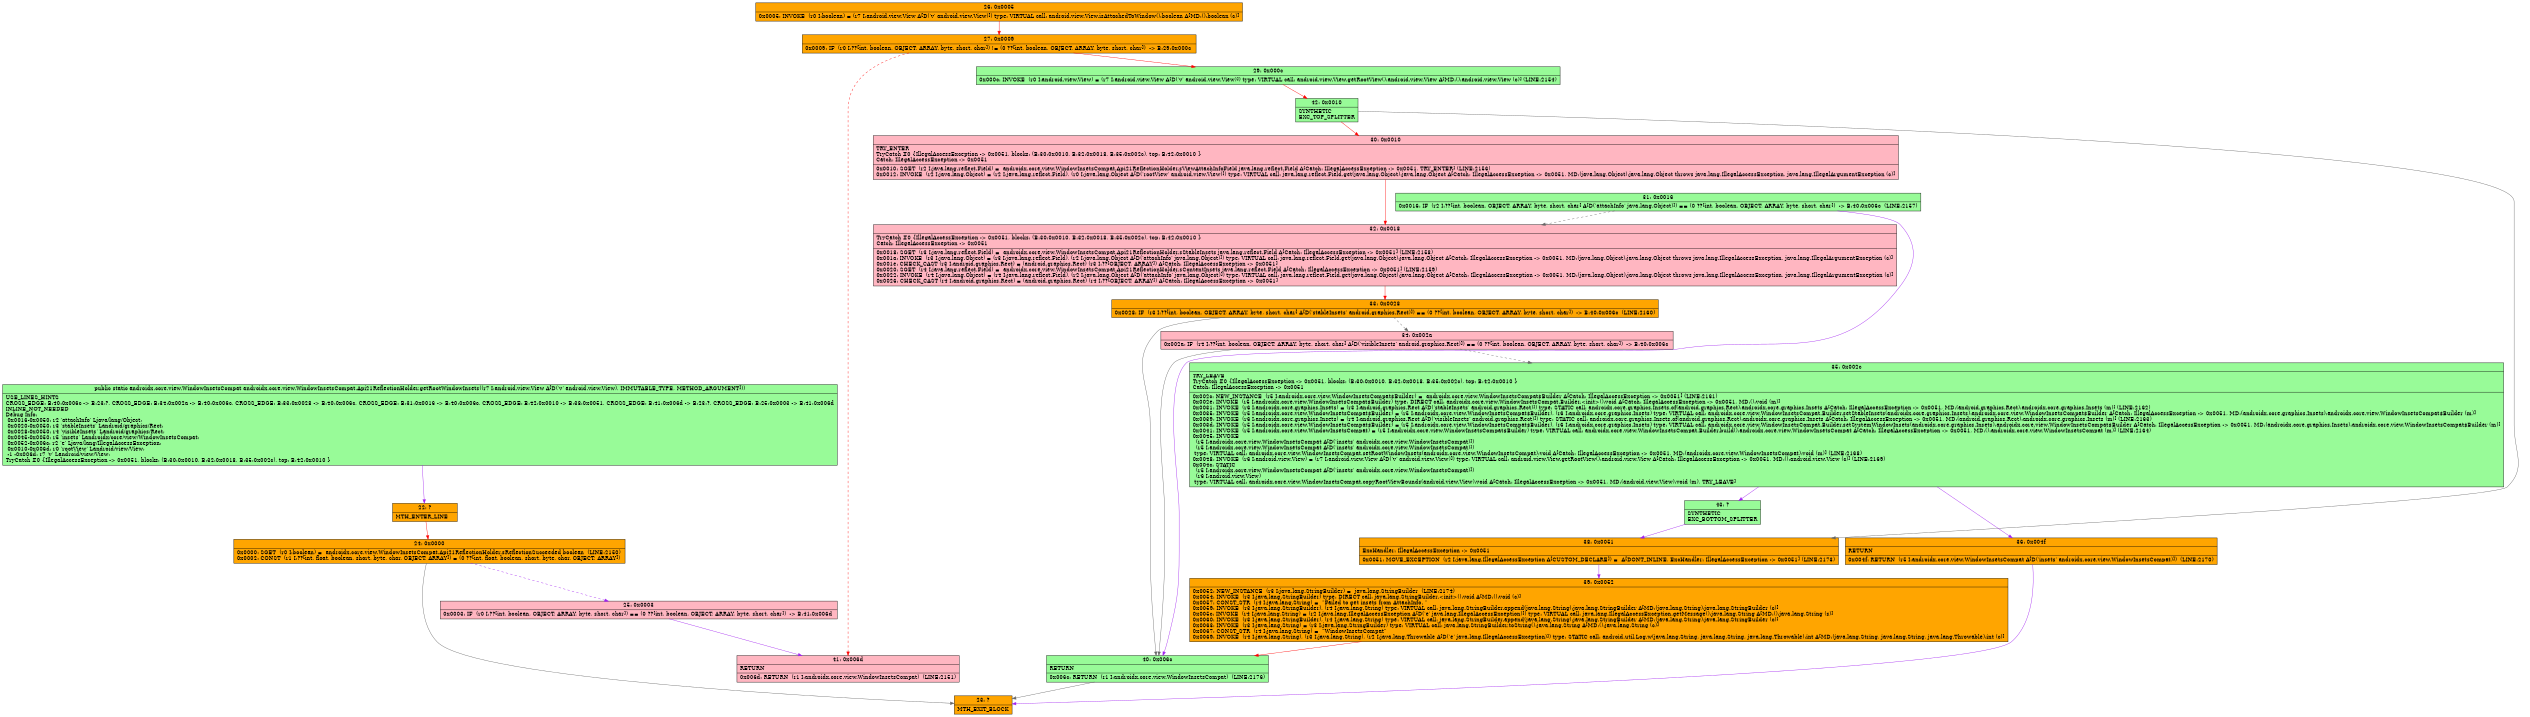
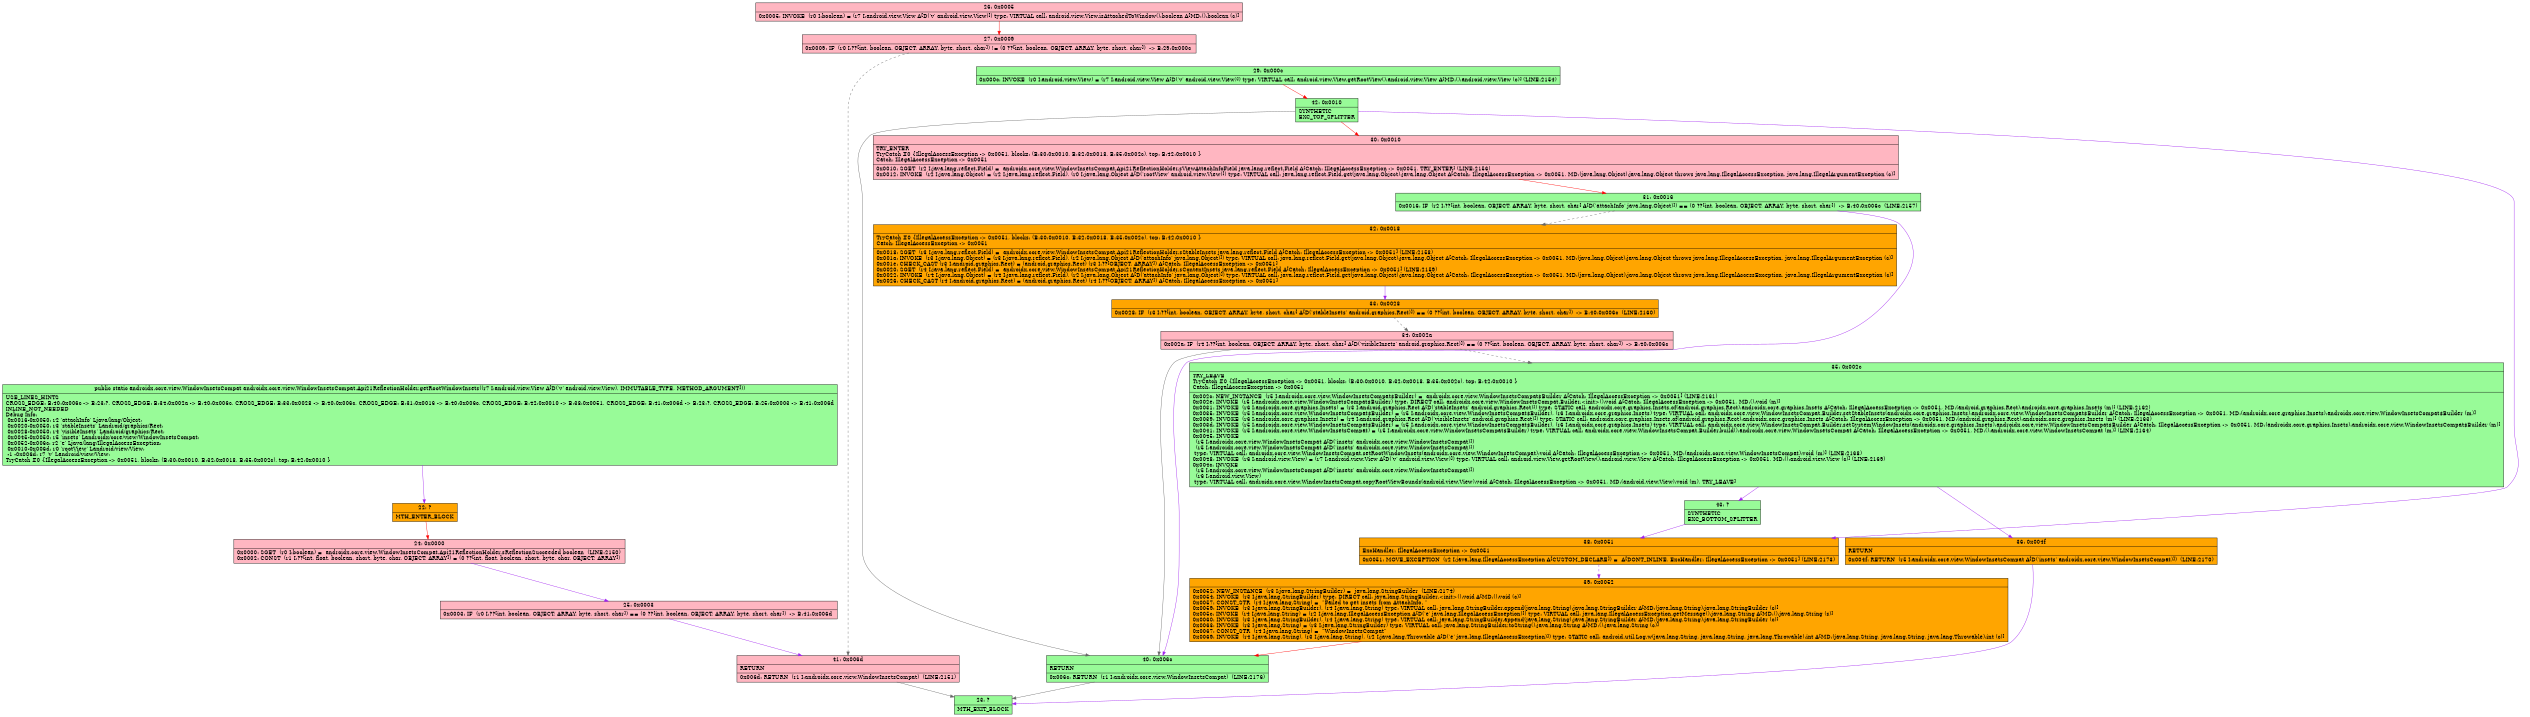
node "26: 0x0005": fillcolor orange -> lightpink
node "27: 0x0009": fillcolor orange -> lightpink
edge "27: 0x0009" -> "29: 0x000c": removed
edge "42: 0x0010" -> "38: 0x0051": color gray40 -> purple
edge "30: 0x0010" -> "32: 0x0018": now "30: 0x0010" -> "31: 0x0016"
node "32: 0x0018": fillcolor lightpink -> orange
edge "32: 0x0018" -> "33: 0x0028": color red -> purple
edge "27: 0x0009" -> "41: 0x006d": color red -> gray40
edge "33: 0x0028" -> "40: 0x006c": now "42: 0x0010" -> "40: 0x006c"
node "35: 0x002c": text "0x004c: STATIC" -> "0x004c: INVOKE"
node "22: ?": text "MTH_ENTER_LINE" -> "MTH_ENTER_BLOCK"
node "24: 0x0000": fillcolor orange -> lightpink
edge "38: 0x0051" -> "39: 0x0052": style solid -> dashed
edge "24: 0x0000" -> "25: 0x0003": style dashed -> solid
edge "24: 0x0000" -> "23: ?": now "41: 0x006d" -> "23: ?"
node "23: ?": fillcolor orange -> palegreen
